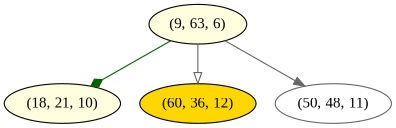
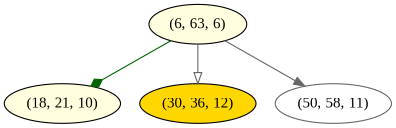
node "(9, 63, 6)": label "(9, 63, 6)" -> "(6, 63, 6)"
node "(60, 36, 12)": label "(60, 36, 12)" -> "(30, 36, 12)"
node "(50, 48, 11)": label "(50, 48, 11)" -> "(50, 58, 11)"
